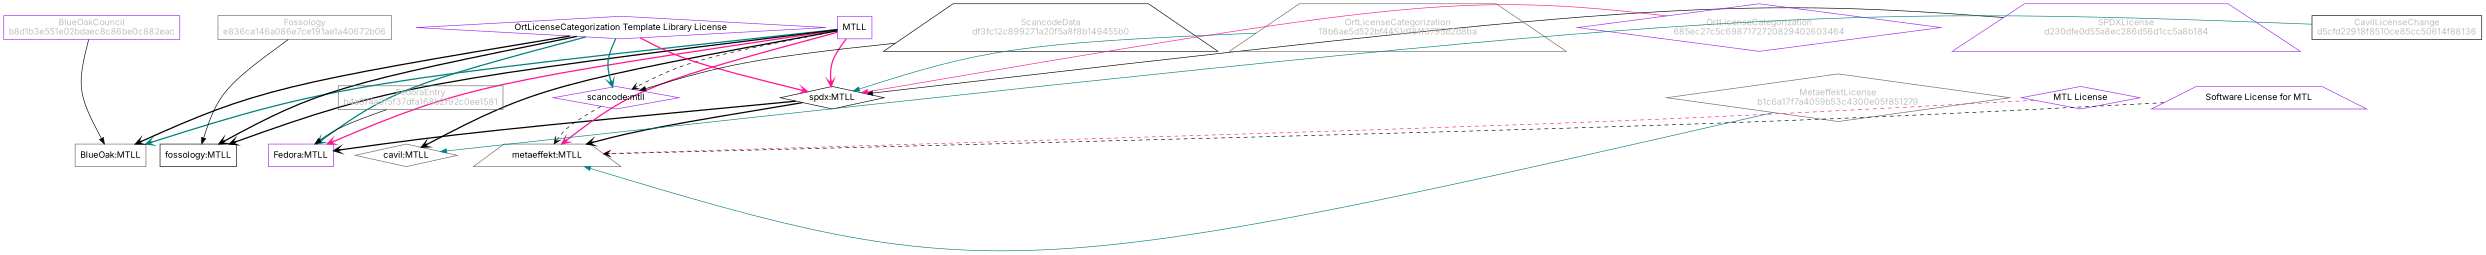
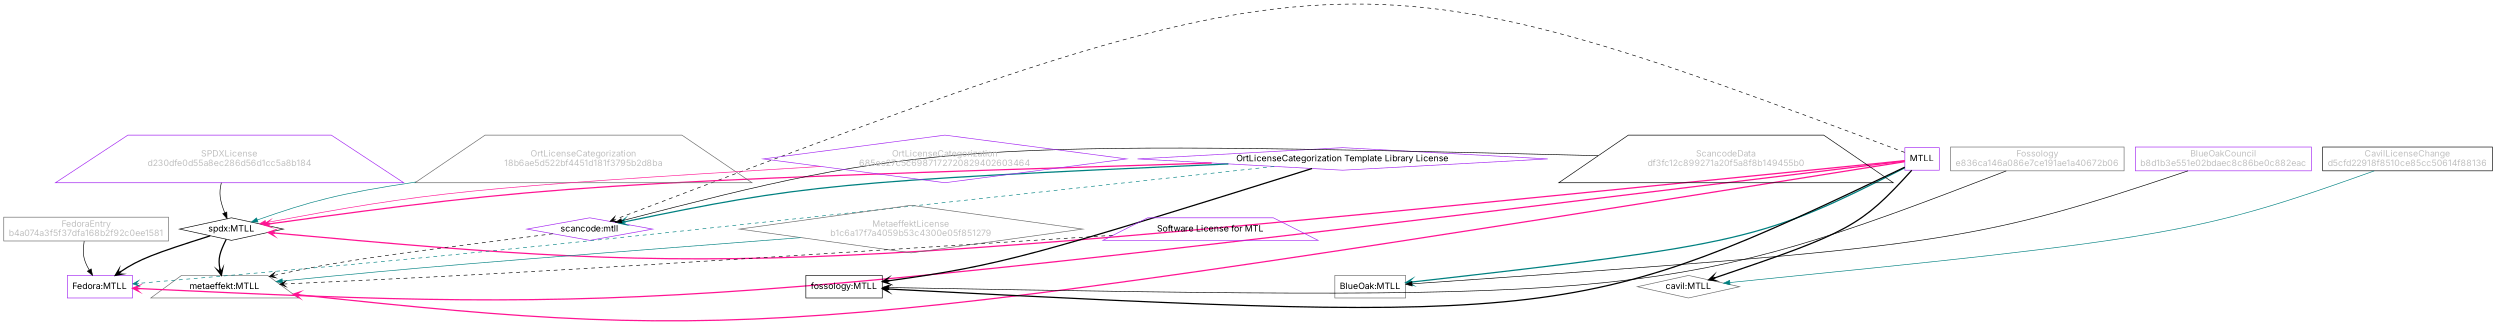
edge "OrtLicenseCategorization Template Library License" -> "BlueOak:MTLL": removed
edge "OrtLicenseCategorization Template Library License" -> "Fedora:MTLL": style bold -> dashed
node "MTL License": removed
